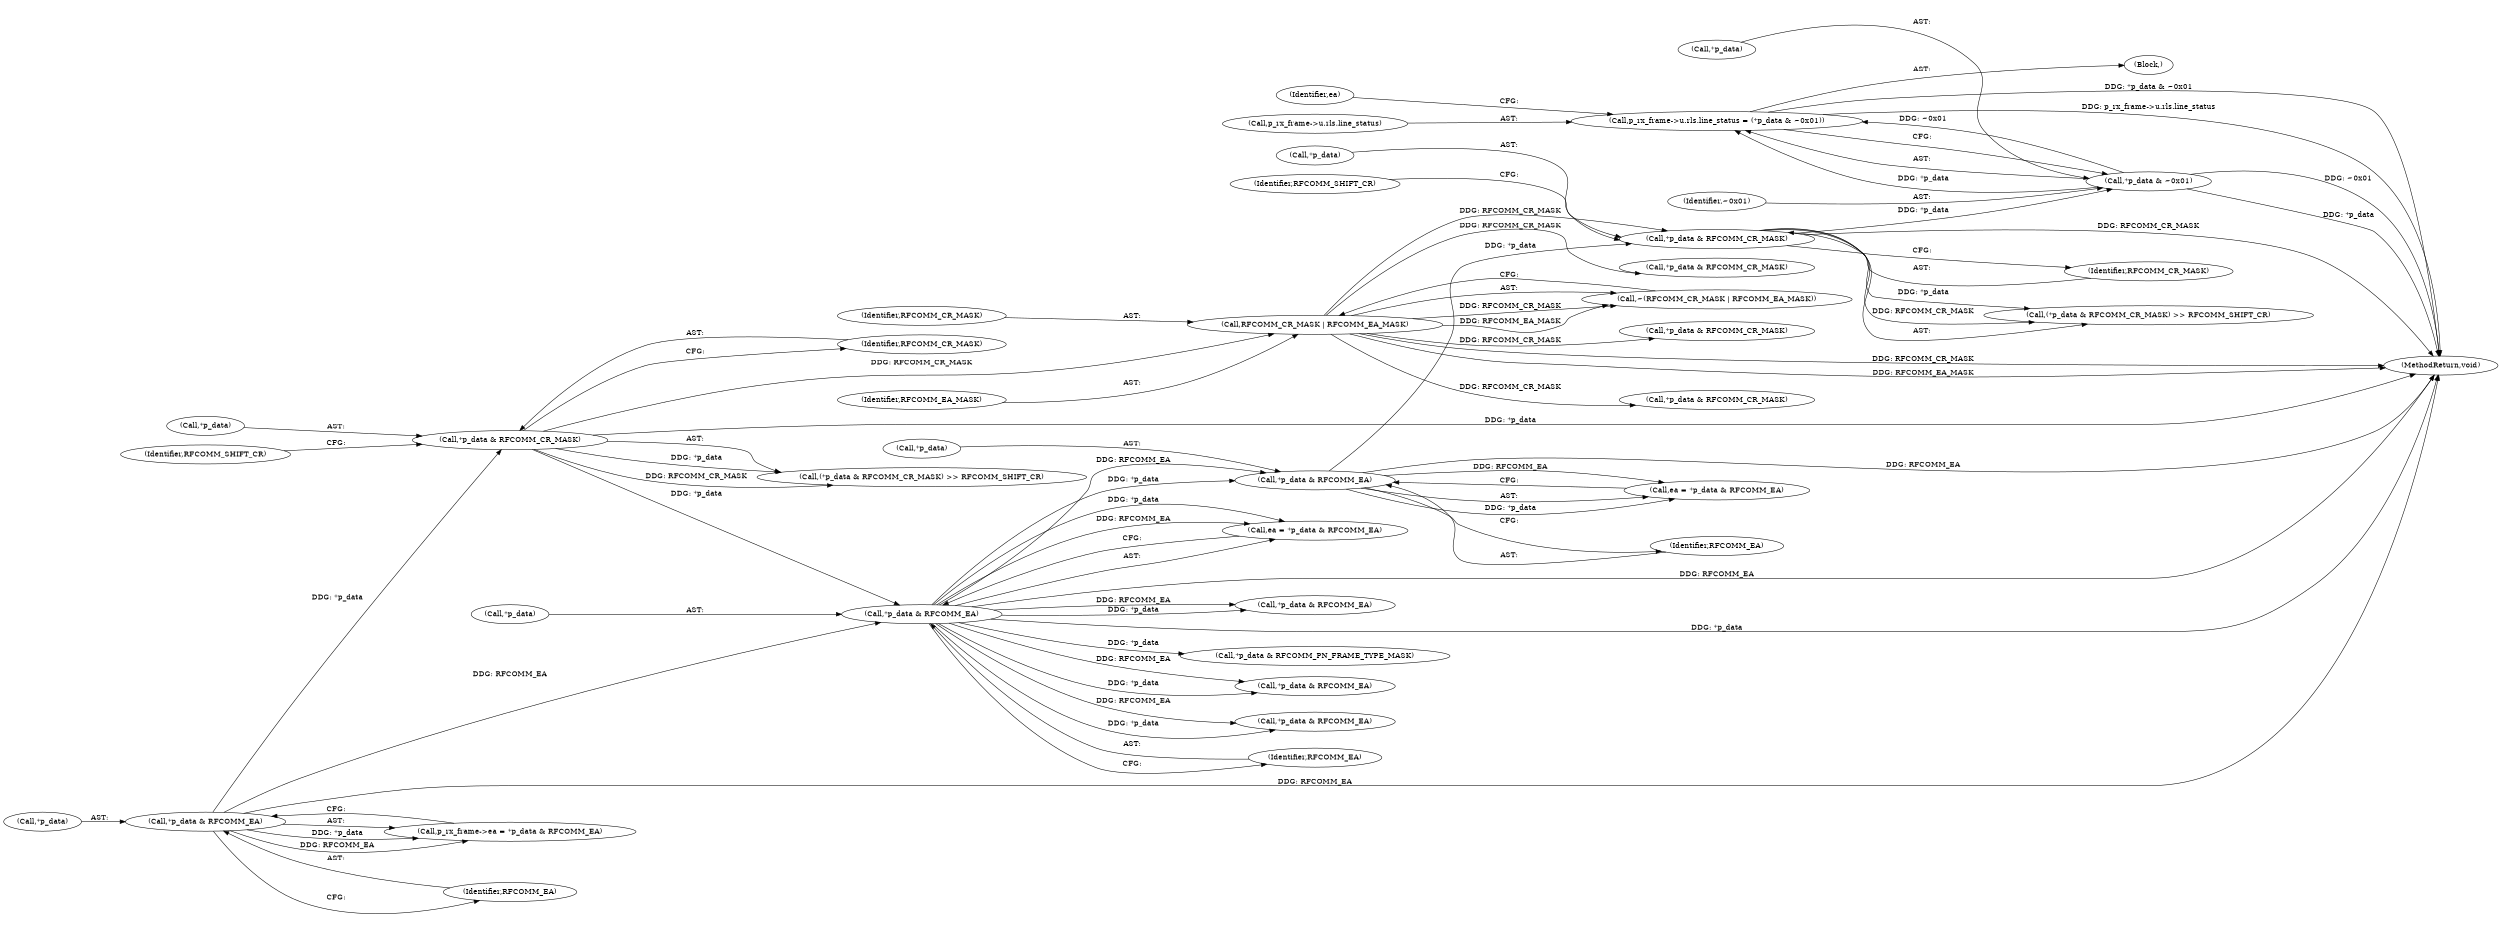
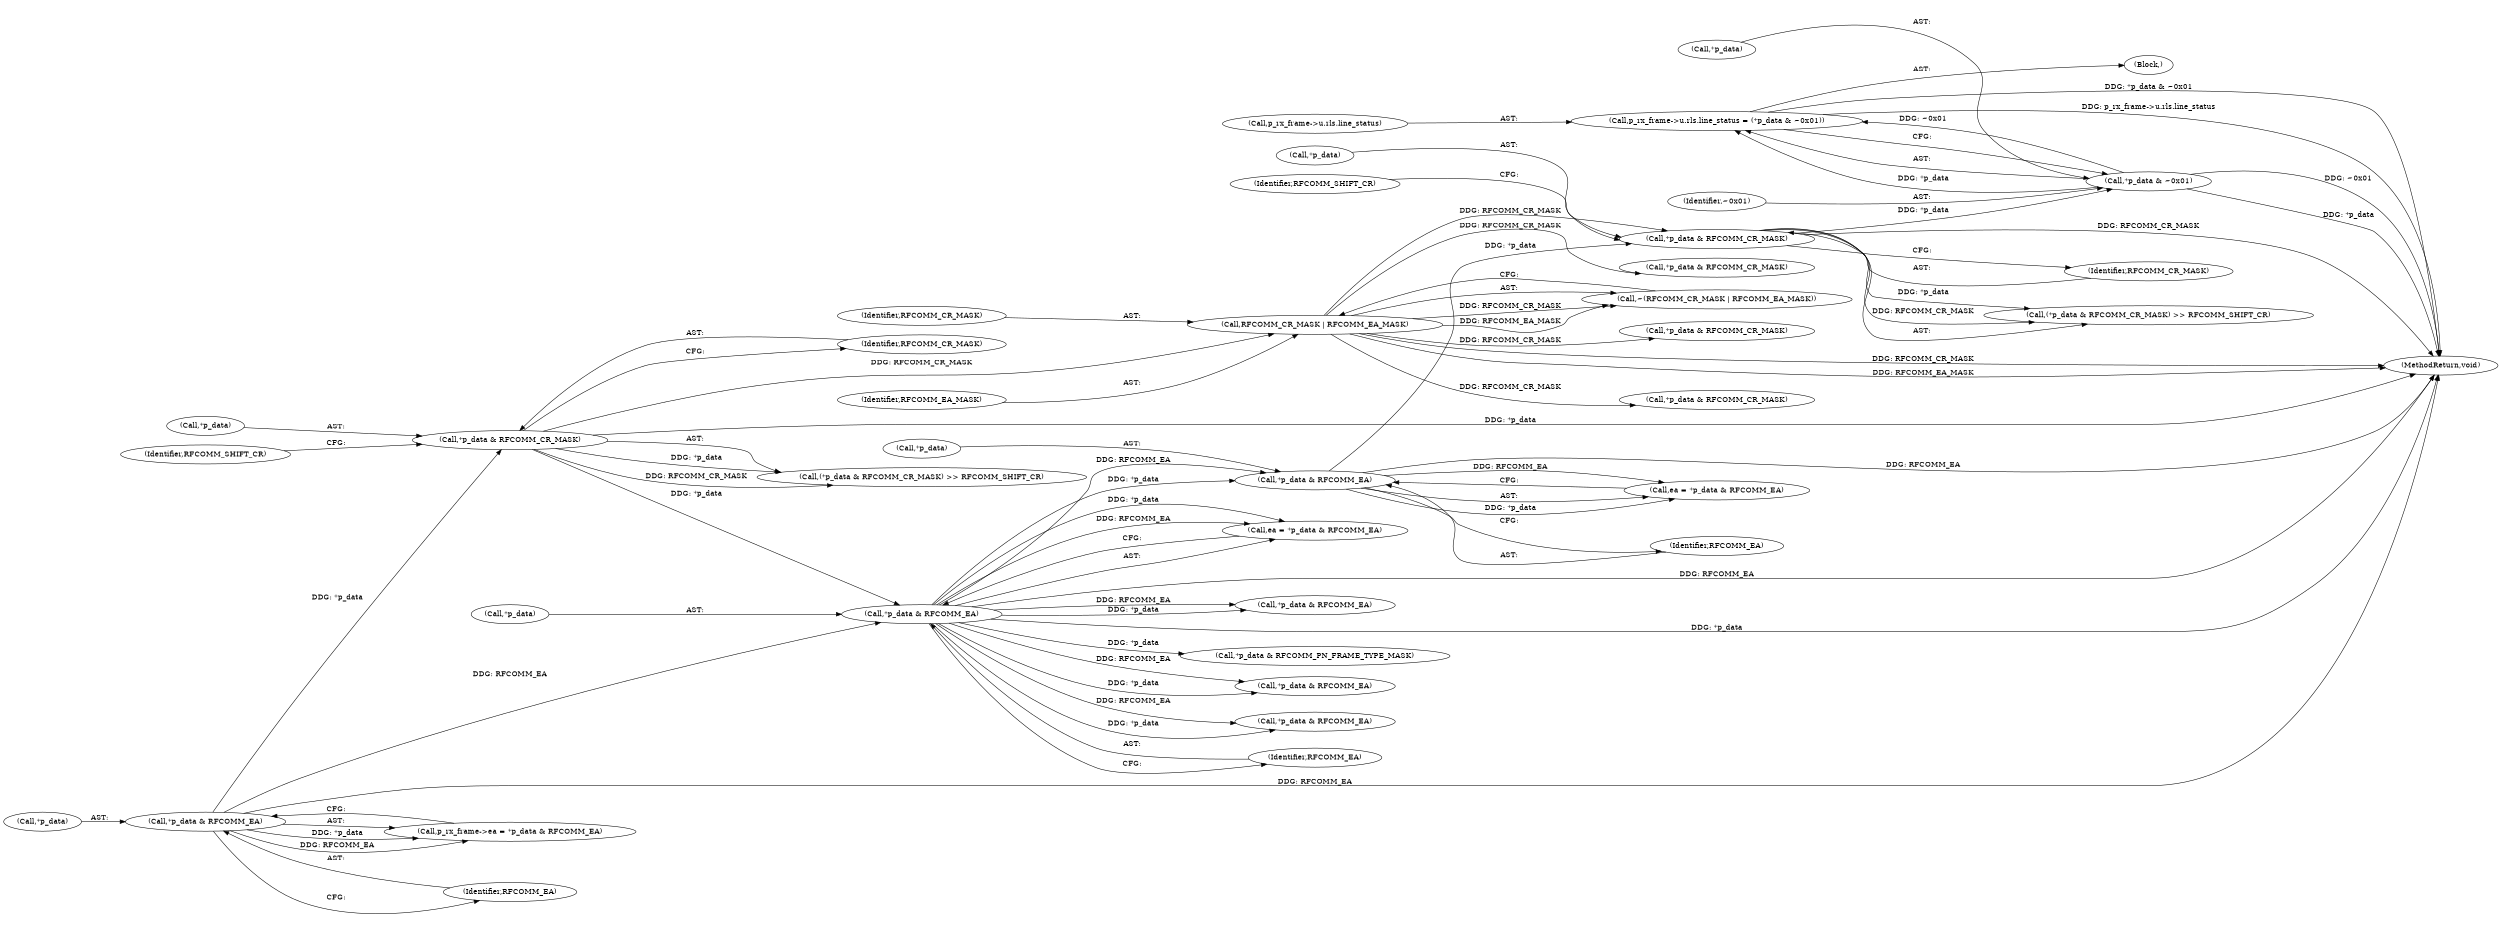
node "(Identifier,ea)": removed
